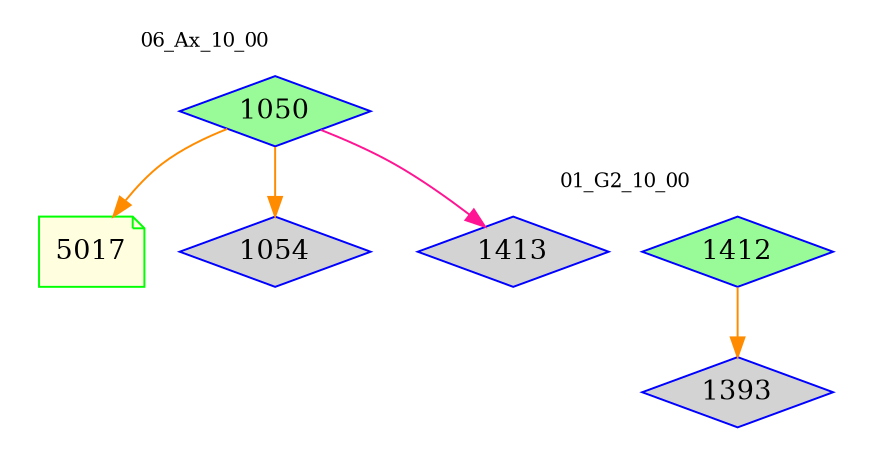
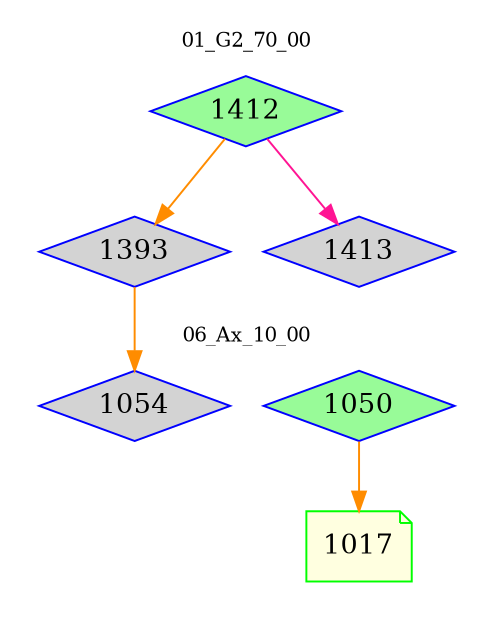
edge "1050" -> "1054": now "1393" -> "1054"
edge "1050" -> "1413": now "1412" -> "1413"
cluster "01_G2_10_00": label "01_G2_10_00" -> "01_G2_70_00"
node "5017": label "5017" -> "1017"
